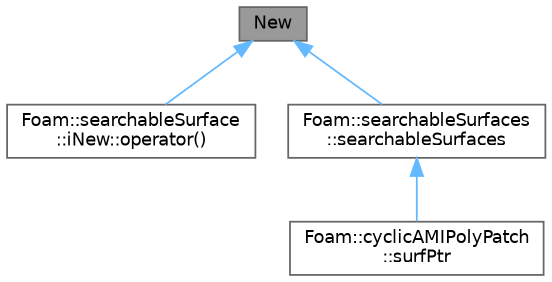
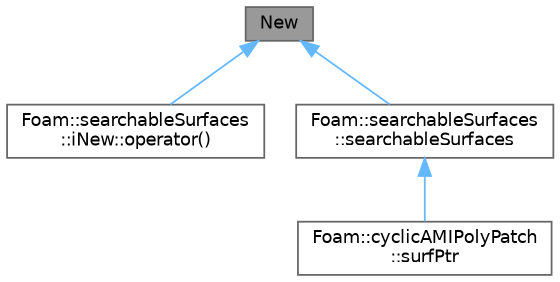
node "Foam::searchableSurface ::iNew::operator()": label "Foam::searchableSurface ::iNew::operator()" -> "Foam::searchableSurfaces ::iNew::operator()"
